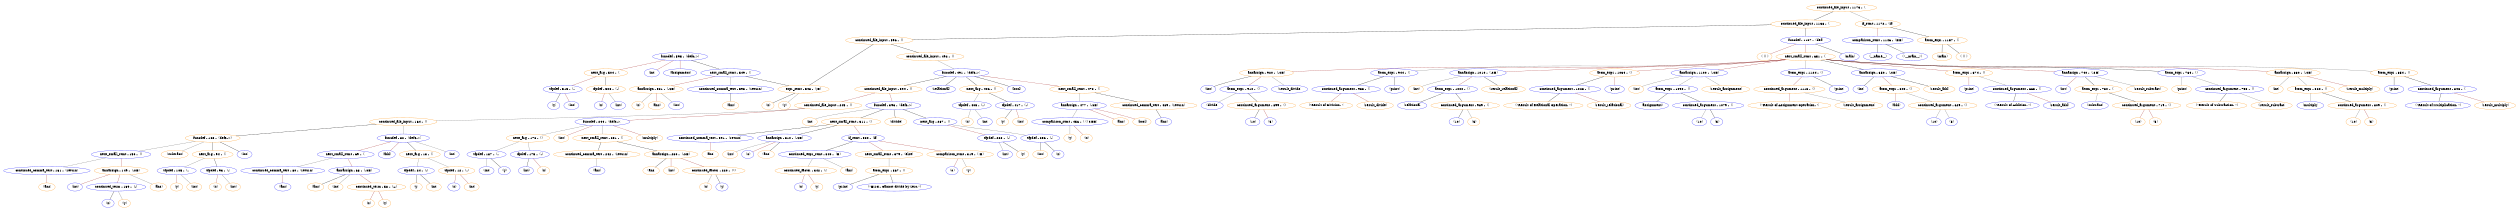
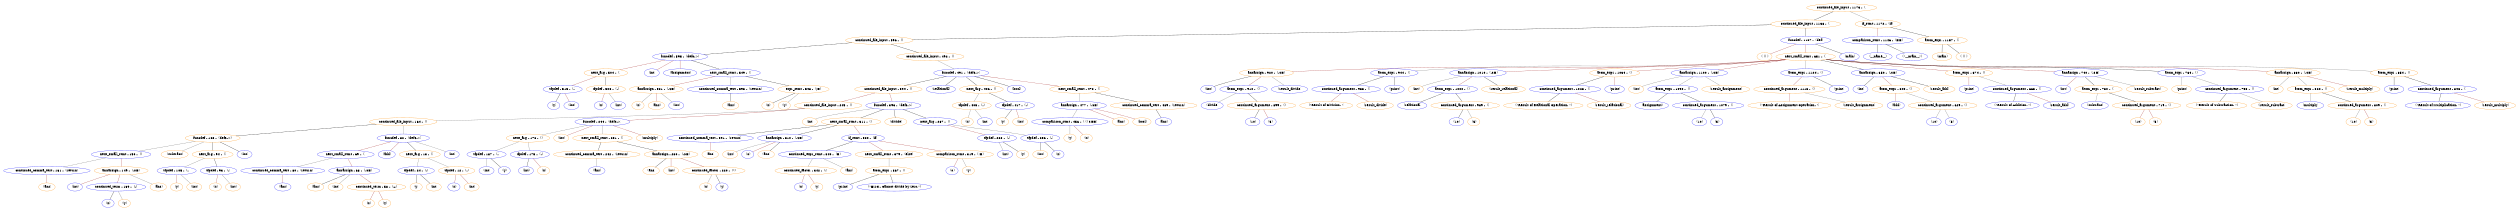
edge "continued_file_input - 596 -  ()" -- "expr_stmt - 548 -  (|=)": now "continued_file_input - 596 -  ()" -- "funcdef - 595 -  (def$->)"
node "tfpdef - 405 -  (:)": color blue -> darkorange
